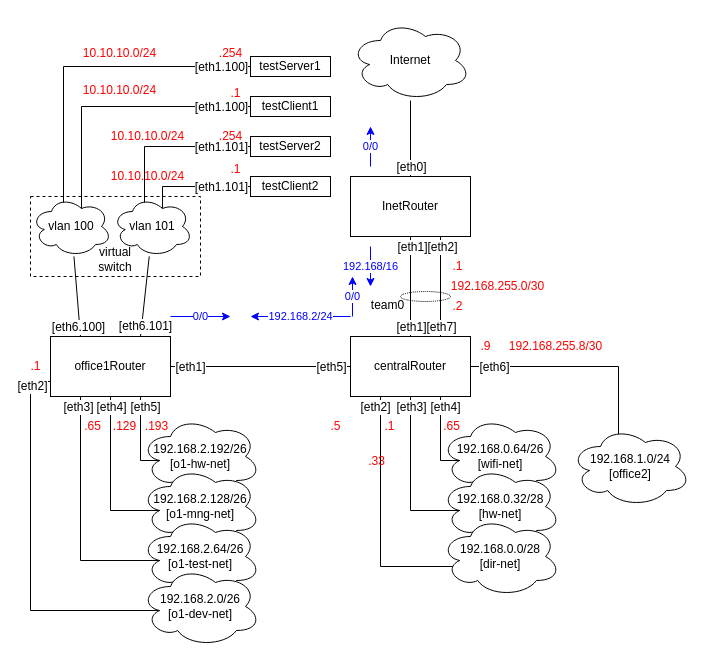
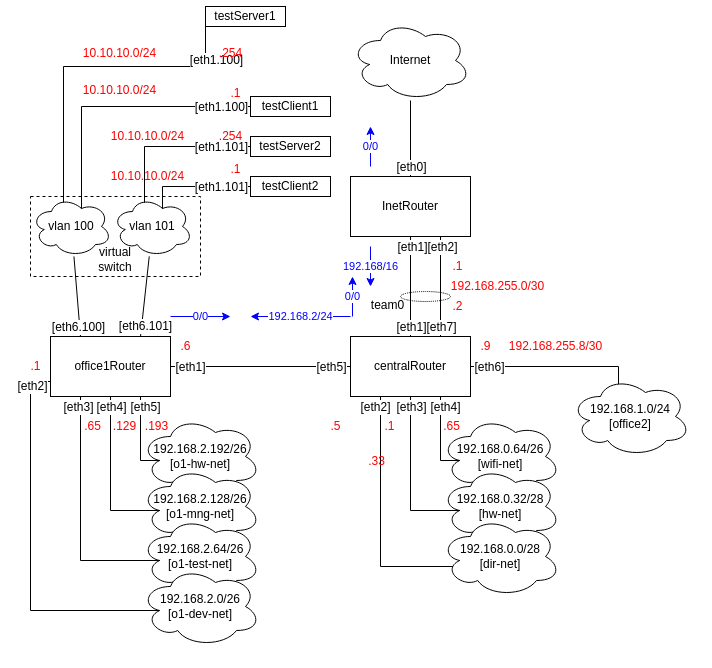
node "testServer1": moved (291, 67) -> (246, 17)
node ".6": added
node "192.168.1.0/24 [office2]": moved (631, 467) -> (631, 417)
